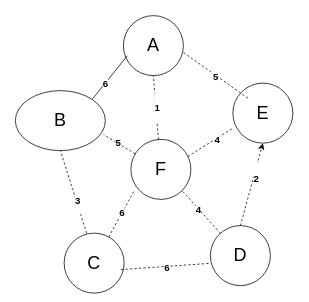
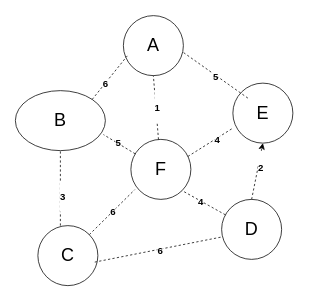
edge "A" -- "B": style solid -> dashed
node "D": moved (240, 255) -> (252, 229)
node "C": moved (94, 263) -> (68, 255)
